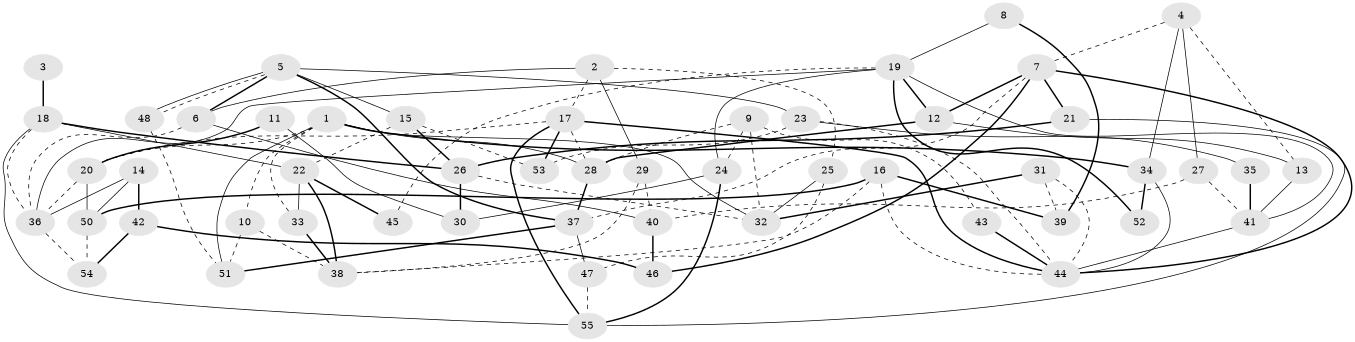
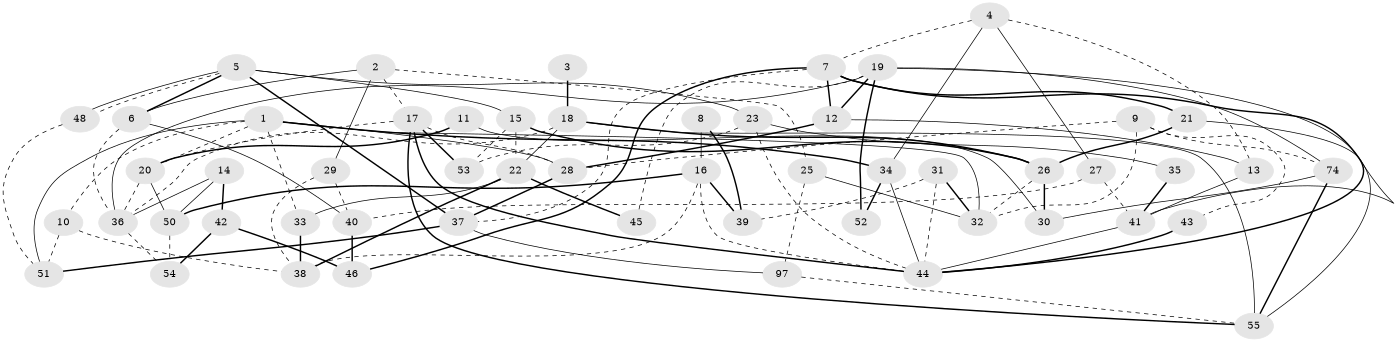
edge "8" -- "19": now "8" -- "16"
node "24": label "24" -> "74"
node "47": label "47" -> "97"
